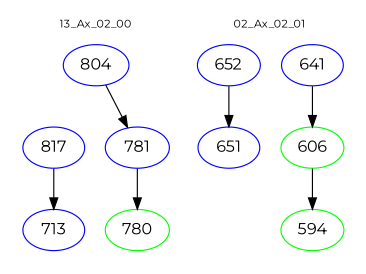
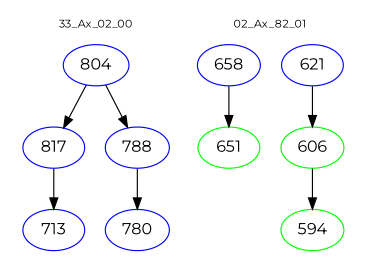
cluster "13_Ax_02_00": label "13_Ax_02_00" -> "33_Ax_02_00"
cluster "02_Ax_02_01": label "02_Ax_02_01" -> "02_Ax_82_01"
node "652": label "652" -> "658"
node "641": label "641" -> "621"
edge "804" -> "817": added
node "781": label "781" -> "788"
node "651": color blue -> green
node "780": color green -> blue
